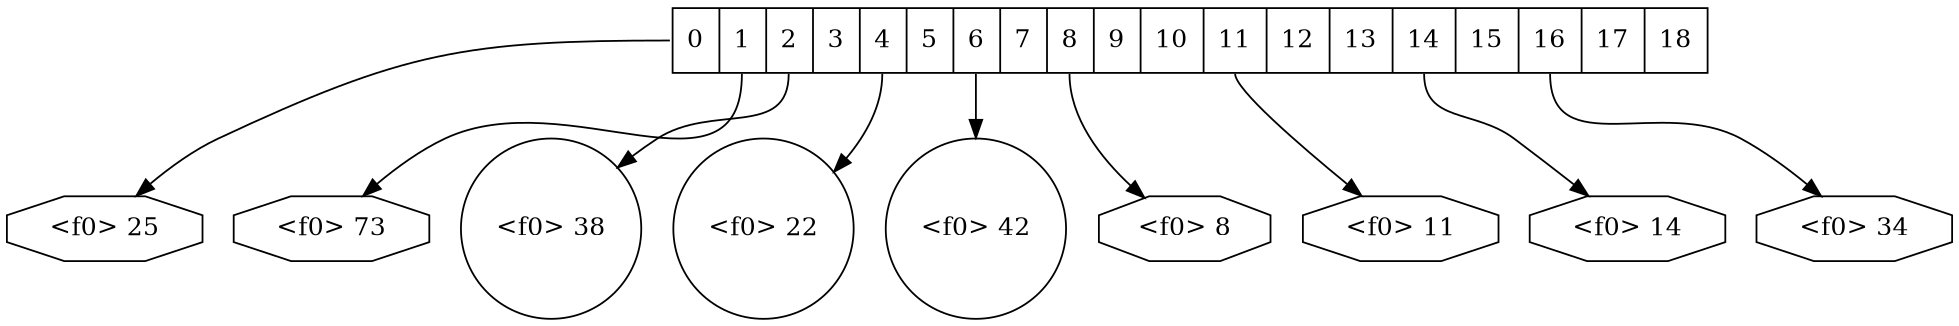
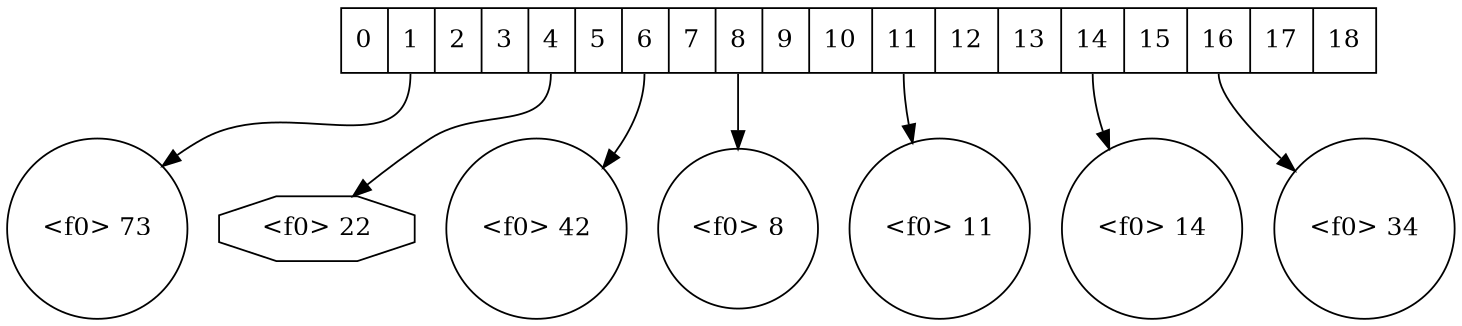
node "<f0> 25": removed
node "<f0> 73": shape octagon -> circle
node "<f0> 38": removed
node "<f0> 22": shape circle -> octagon
node "<f0> 8": shape octagon -> circle
node "<f0> 11": shape octagon -> circle
node "<f0> 14": shape octagon -> circle
node "<f0> 34": shape octagon -> circle
